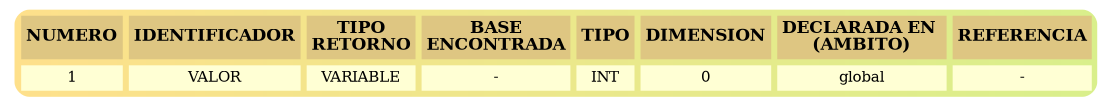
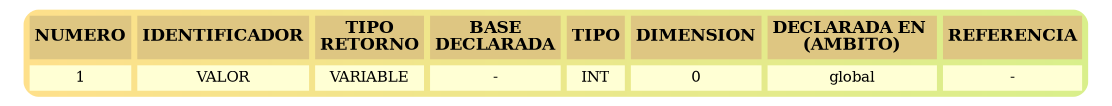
node "NUMERO": text "ENCONTRADA" -> "DECLARADA"
